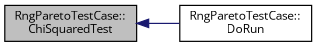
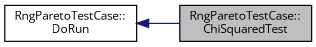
edge "RngParetoTestCase:: DoRun" -> "RngParetoTestCase:: ChiSquaredTest": reversed
